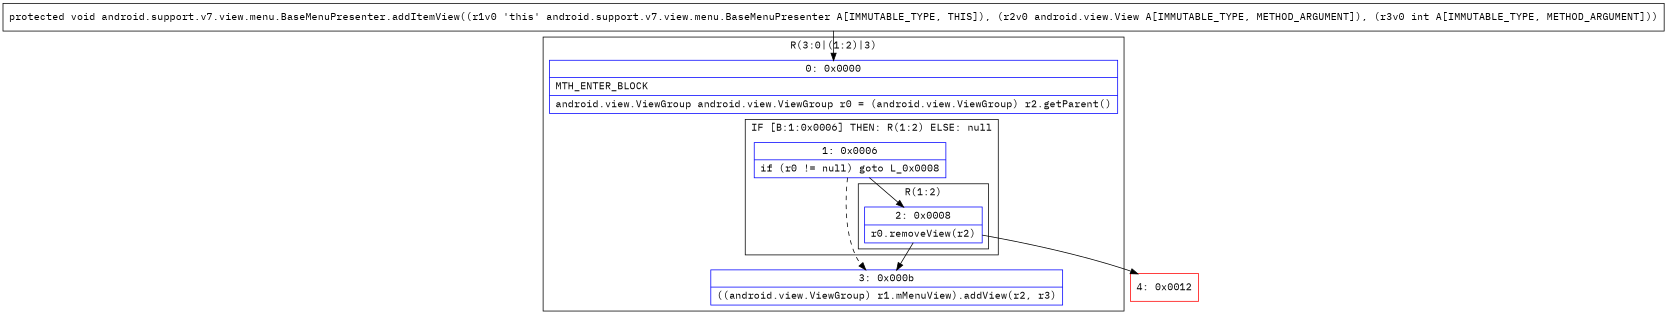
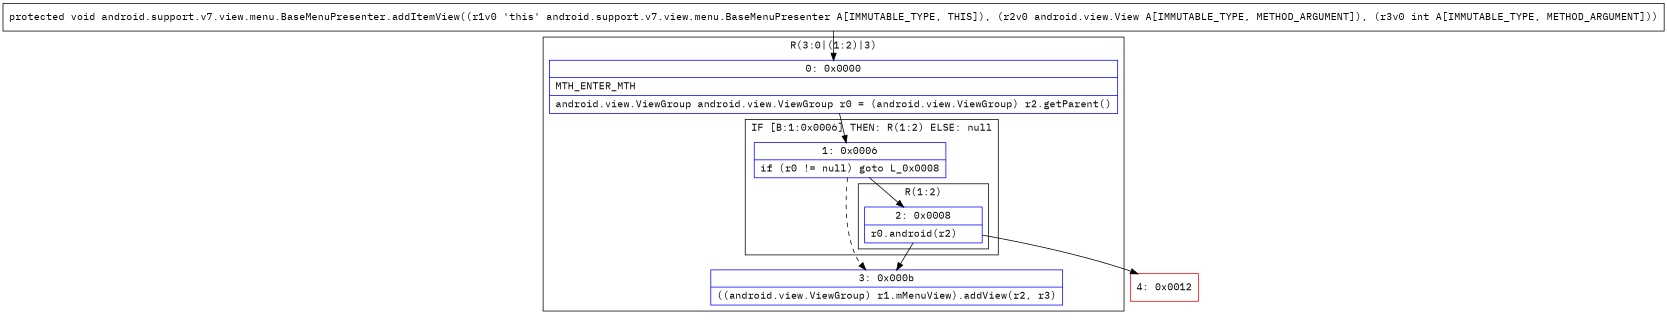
node "0: 0x0000": text "MTH_ENTER_BLOCK" -> "MTH_ENTER_MTH"
edge "0: 0x0000" -> "1: 0x0006": added
node "2: 0x0008": text "r0.removeView(r2)" -> "r0.android(r2)"
